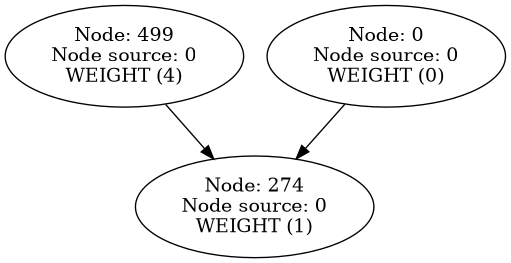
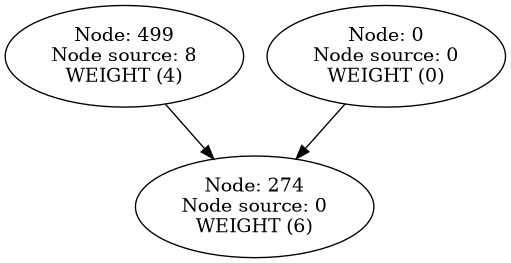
node "Node: 499 Node source: 0 WEIGHT (4)": label "Node: 499 Node source: 0 WEIGHT (4)" -> "Node: 499 Node source: 8 WEIGHT (4)"
node "Node: 274 Node source: 0 WEIGHT (1)": label "Node: 274 Node source: 0 WEIGHT (1)" -> "Node: 274 Node source: 0 WEIGHT (6)"
